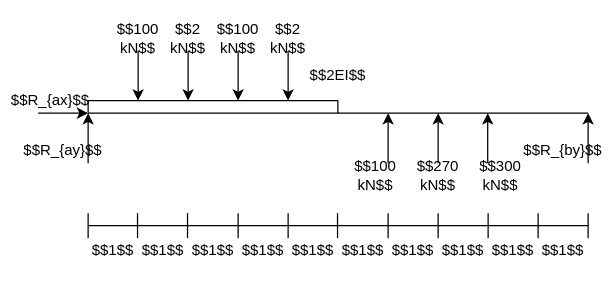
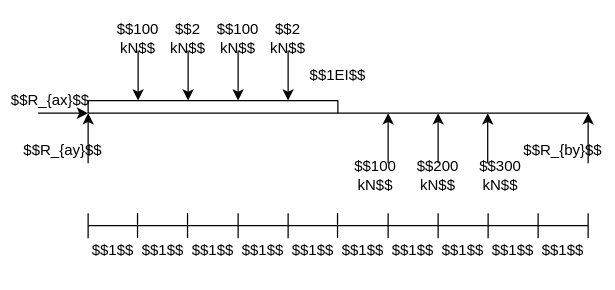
node "$$2EI$$": label "$$2EI$$" -> "$$1EI$$"
node "$$270 kN$$": label "$$270 kN$$" -> "$$200 kN$$"
